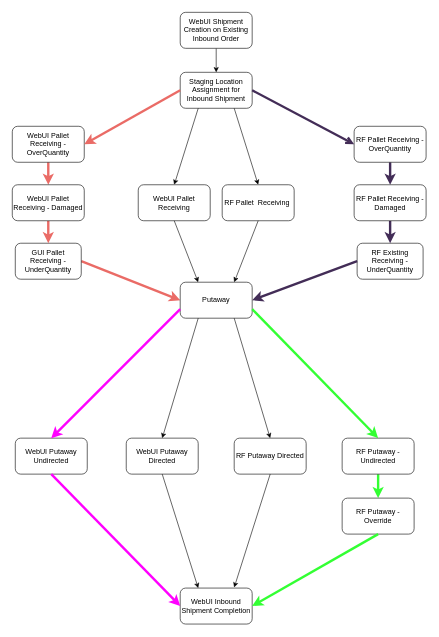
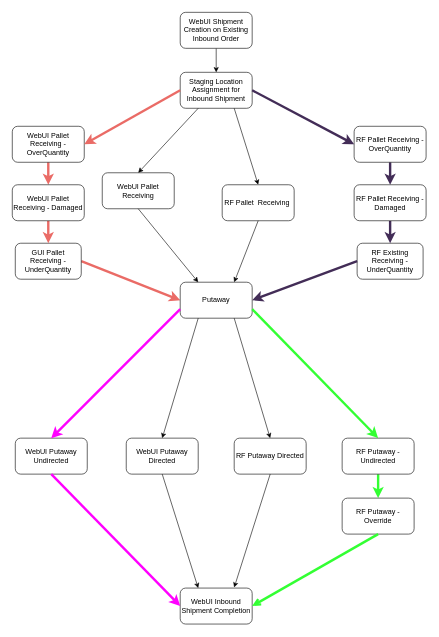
edge "Staging Location Assignment for Inbound Shipment" -> "RF Pallet Receiving - OverQuantity": arrowhead open -> classic
node "WebUI Pallet Receiving": moved (174, 203) -> (138, 191)
edge "RF Putaway - Override" -> "WebUI Inbound Shipment Completion": arrowhead classic -> open
